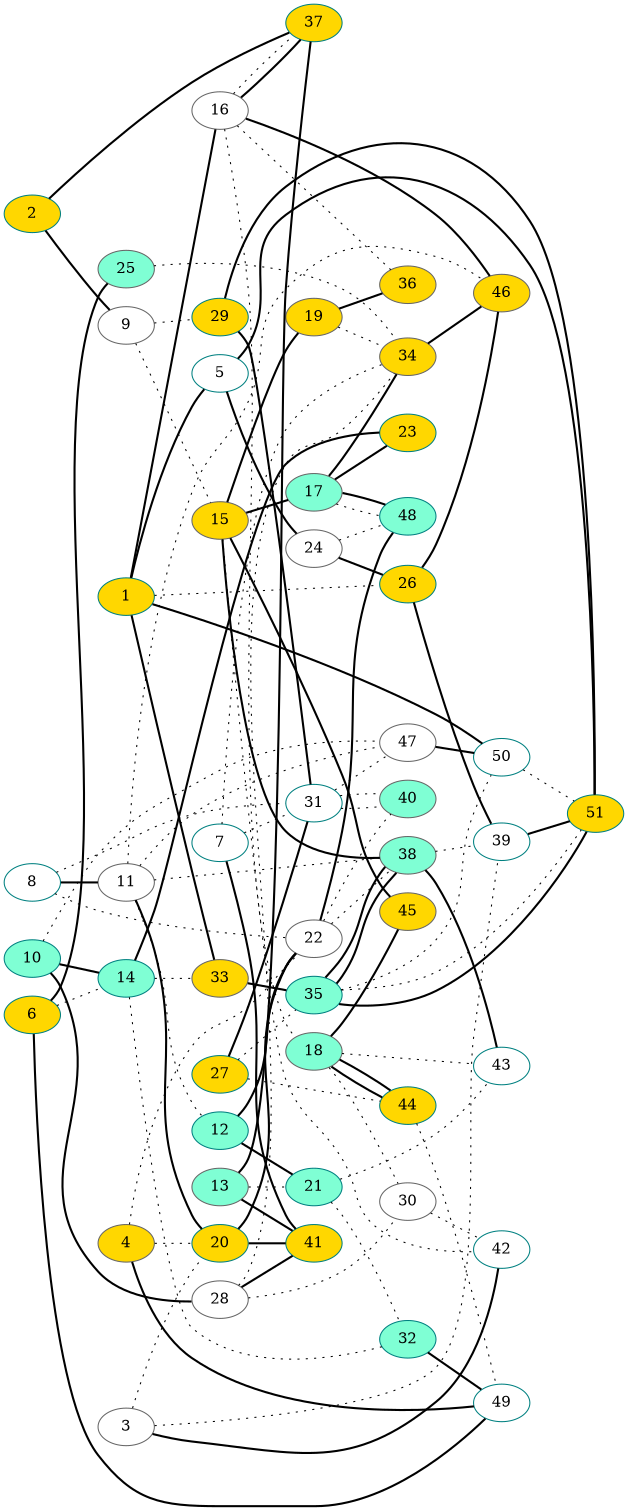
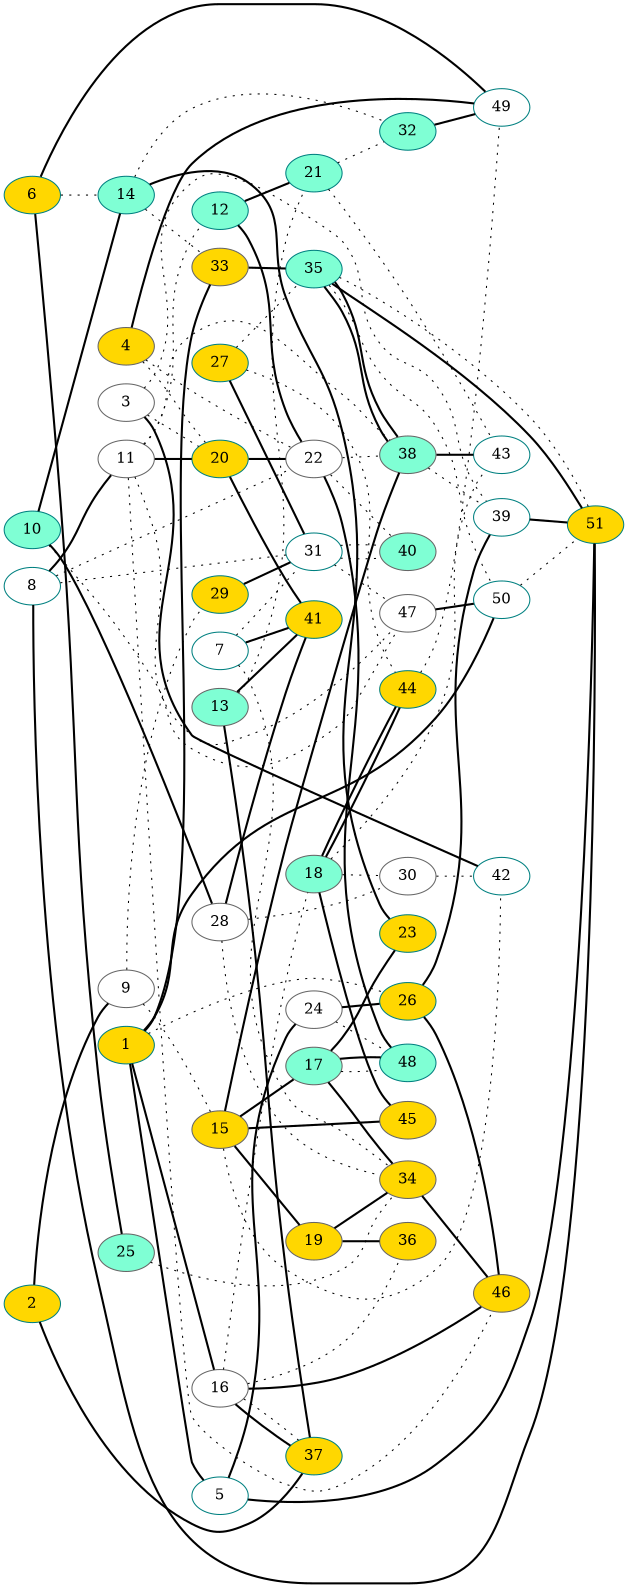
edge "29" -- "51": now "8" -- "51"
edge "19" -- "34": style dotted -> bold
